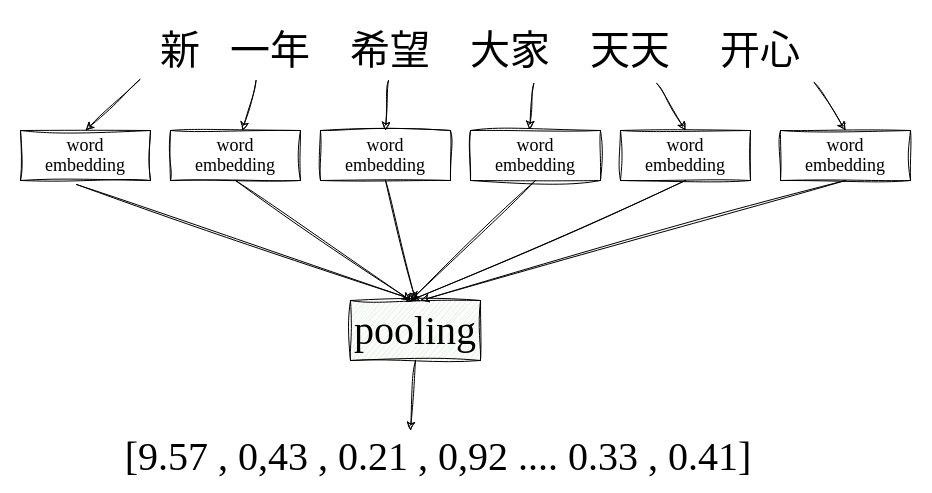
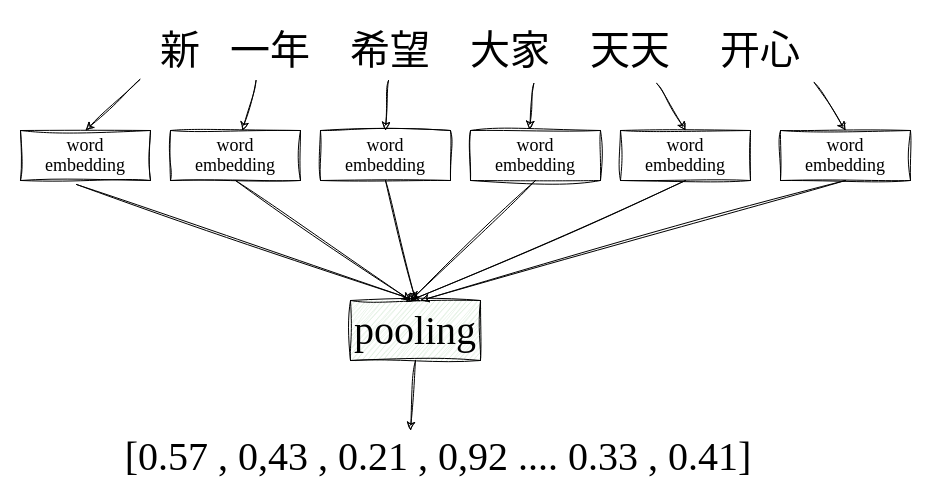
node "[9.57 , 0,43 , 0.21 , 0,92 .... 0.33 , 0.41]": label "[9.57 , 0,43 , 0.21 , 0,92 .... 0.33 , 0.41]" -> "[0.57 , 0,43 , 0.21 , 0,92 .... 0.33 , 0.41]"
